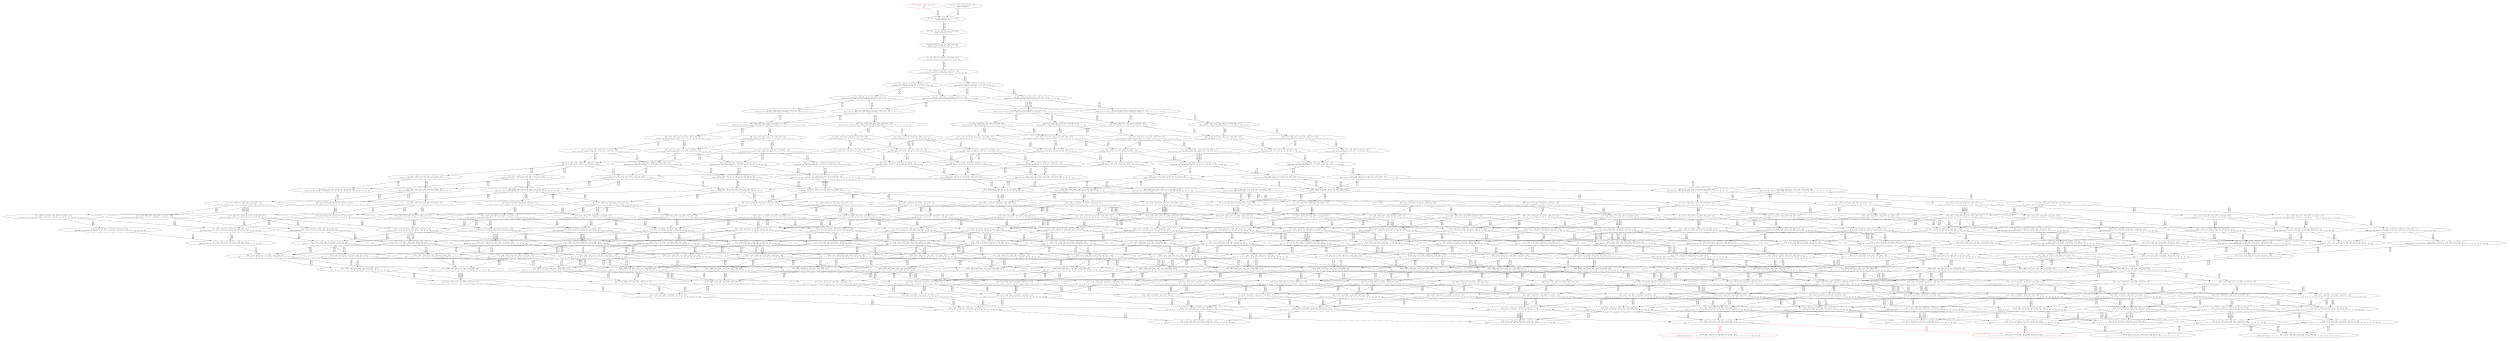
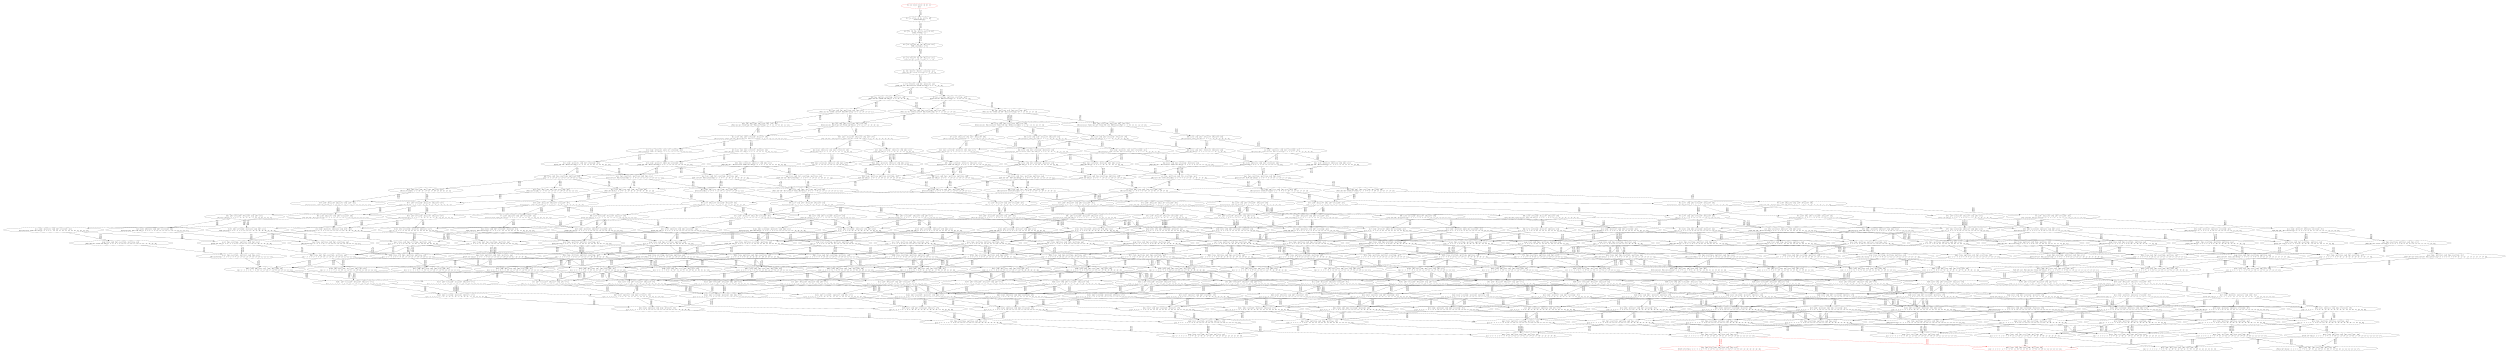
edge "S0: [0, 0] [0, 0] [0, 0] [0, 0] {}{}" -> "S2: [72, 72] [72, 72] [72, 90] [79, 99] {T0J1:79-99}{1, 2}": now "S0: [0, 0] [0, 0] [0, 0] [0, 0] {}{}" -> "S1: [0, 0] [0, 0] [0, 0] [72, 90] {T0J0:72-90}{1}"
